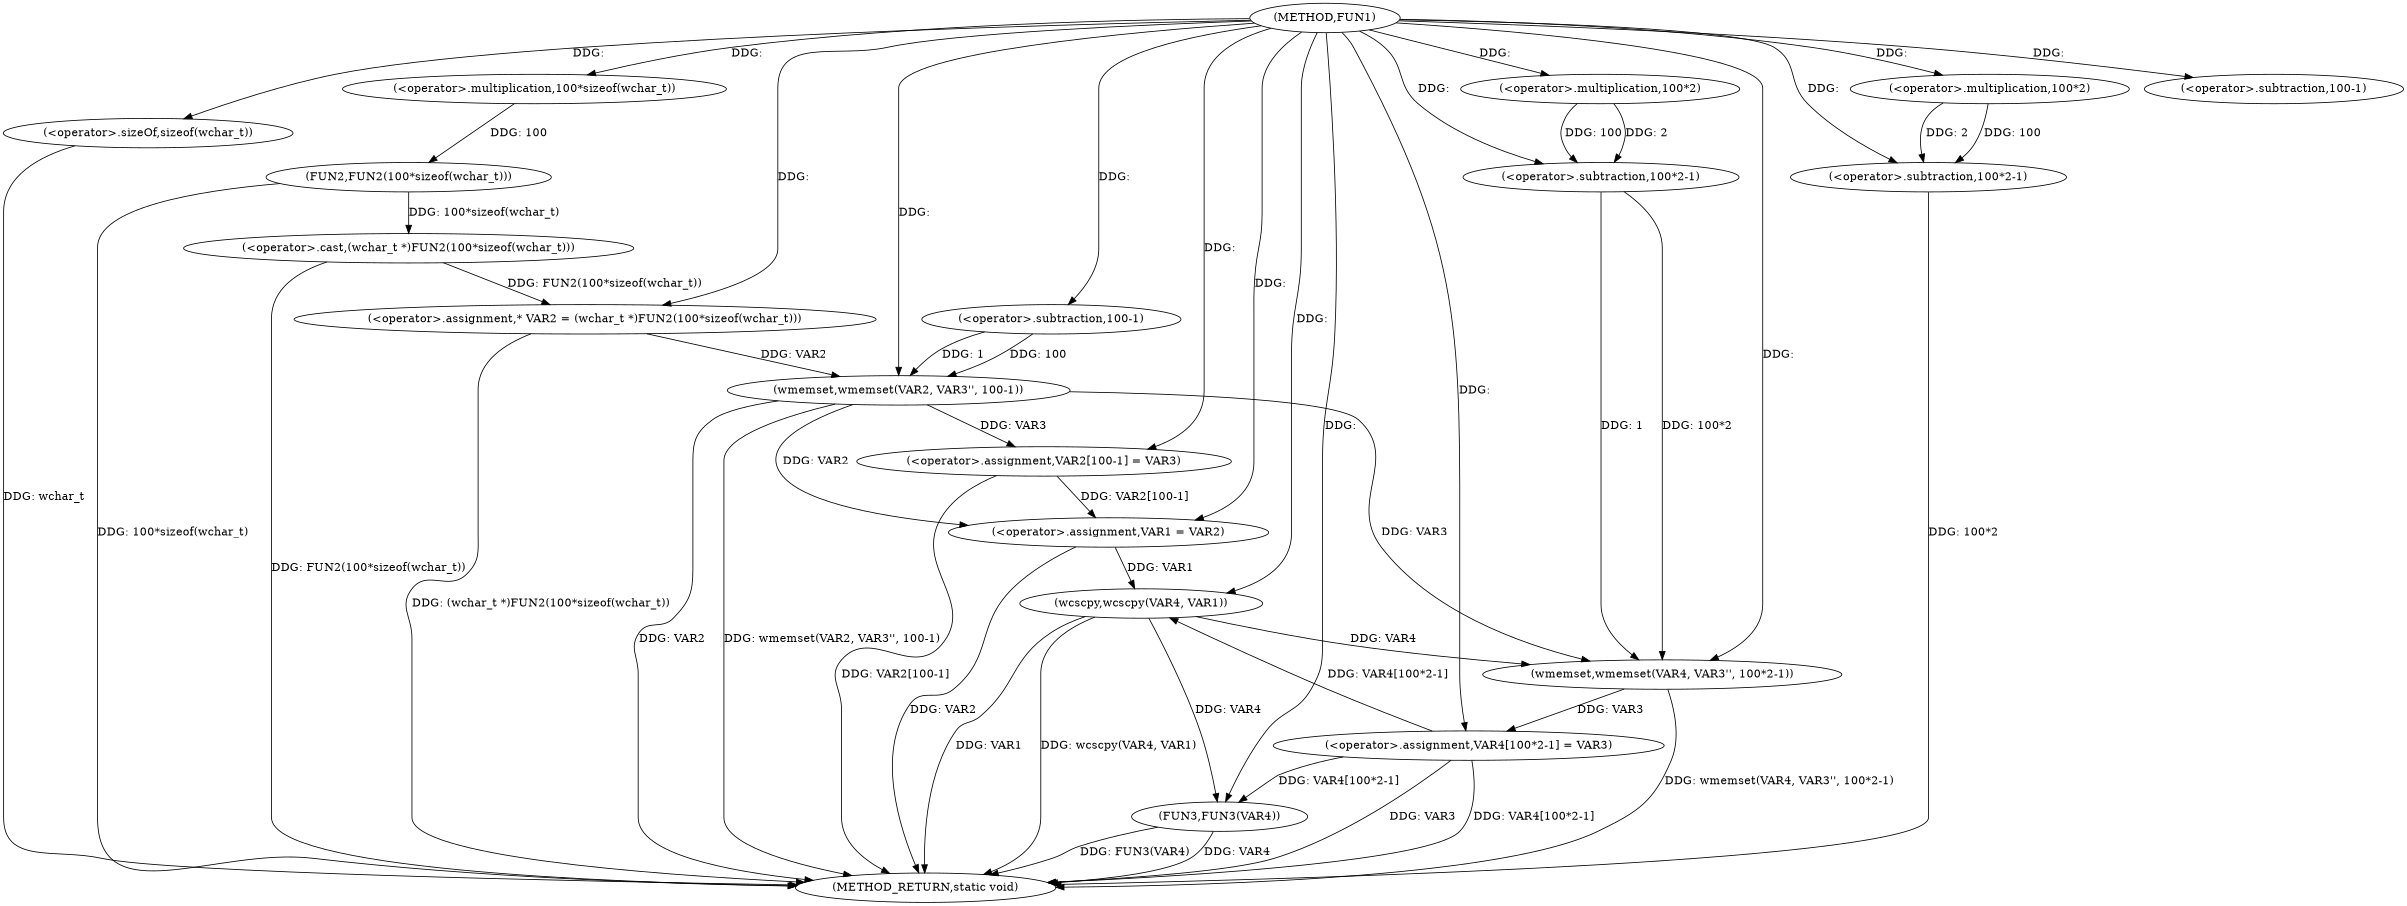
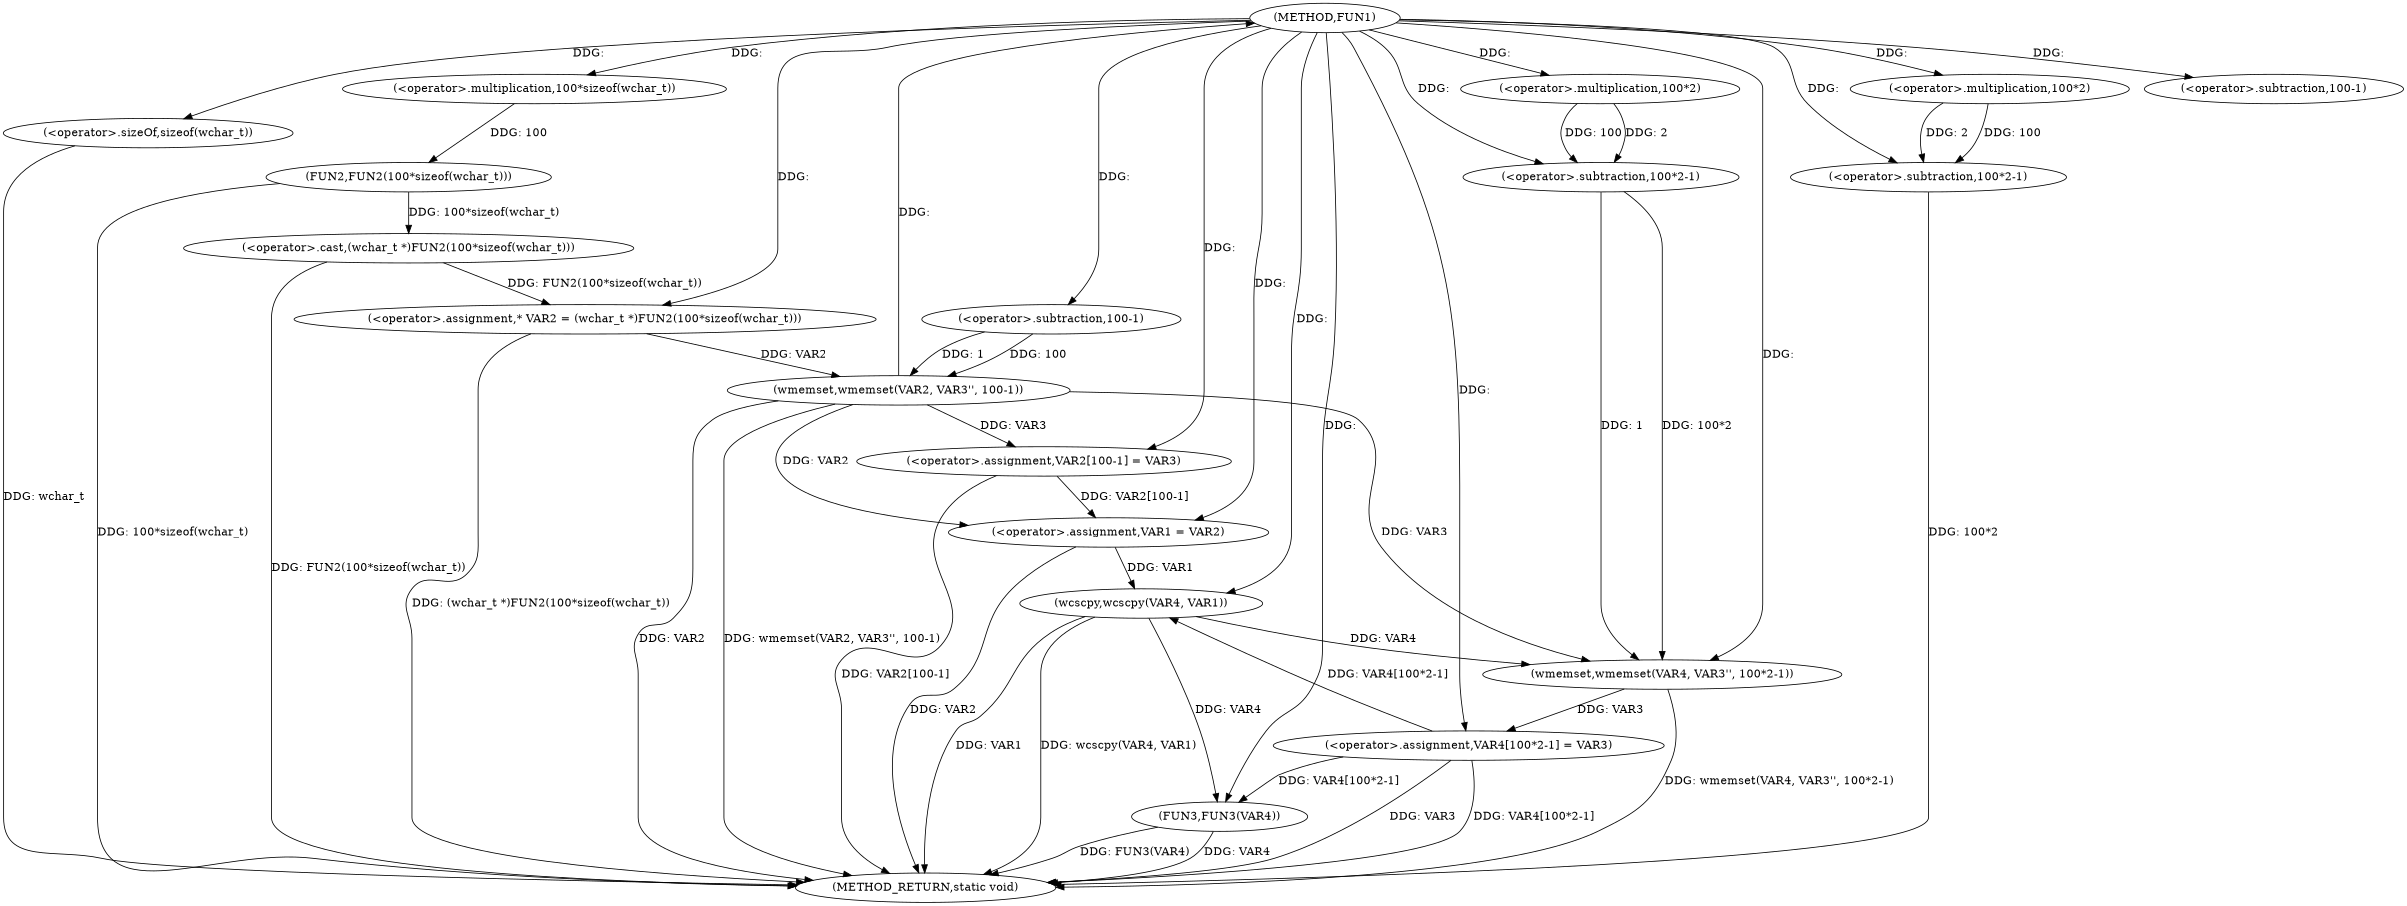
edge "(METHOD,FUN1)" -> "(wmemset,wmemset(VAR2, VAR3'', 100-1))": reversed
